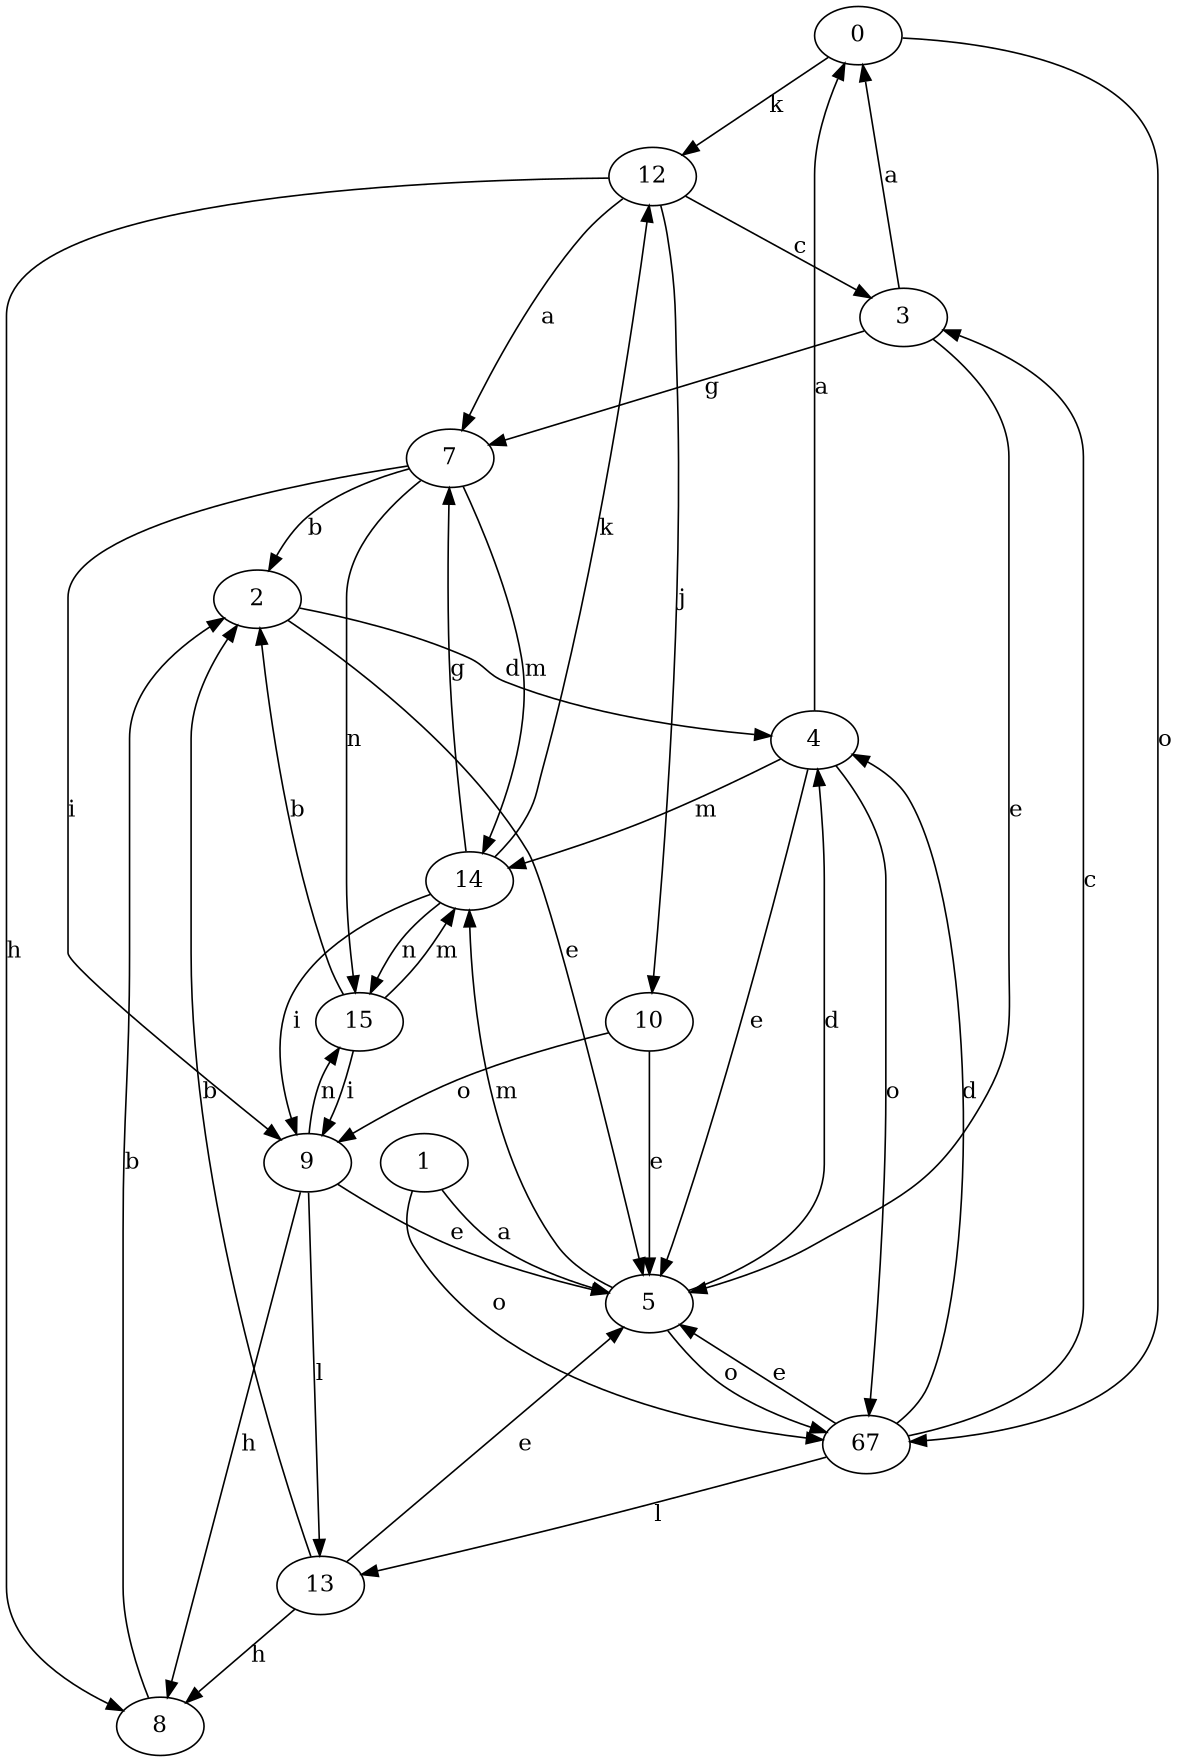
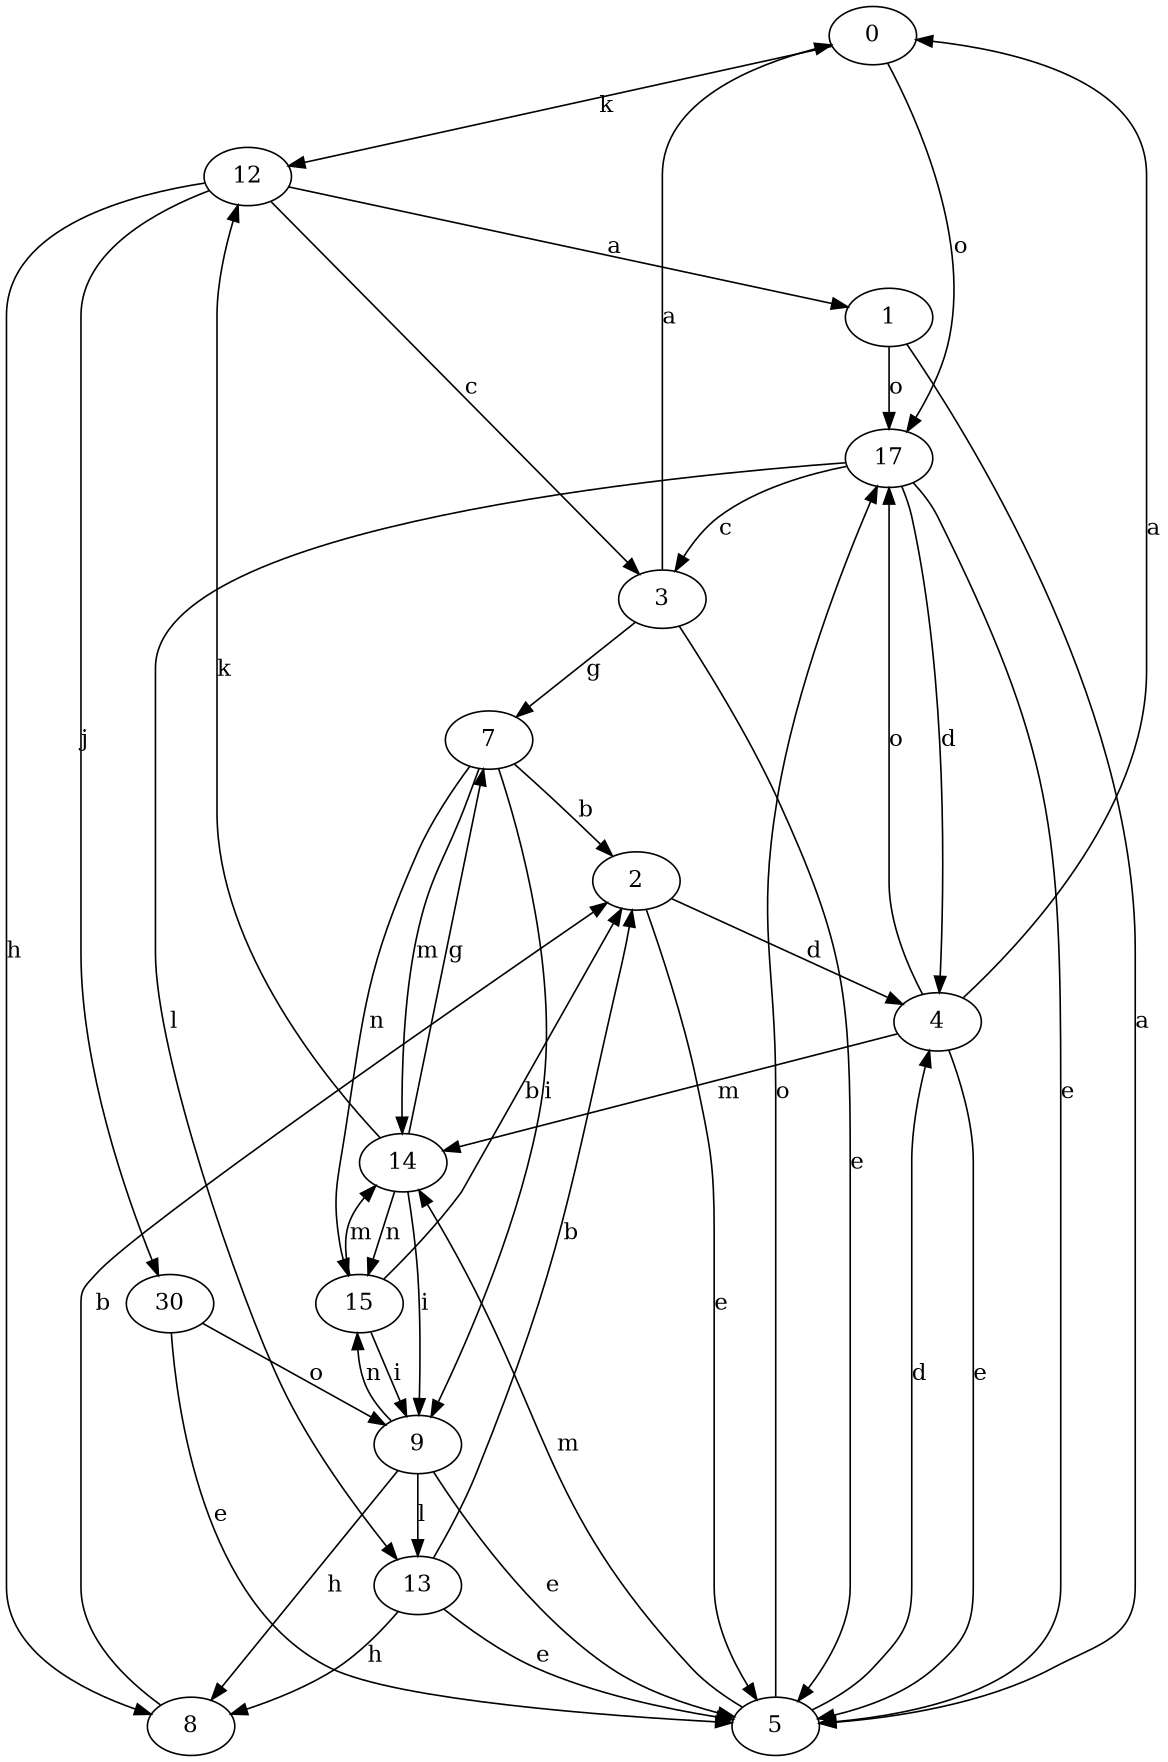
edge "12" -> "7": now "12" -> "1"
node "10": label "10" -> "30"
node "67": label "67" -> "17"
